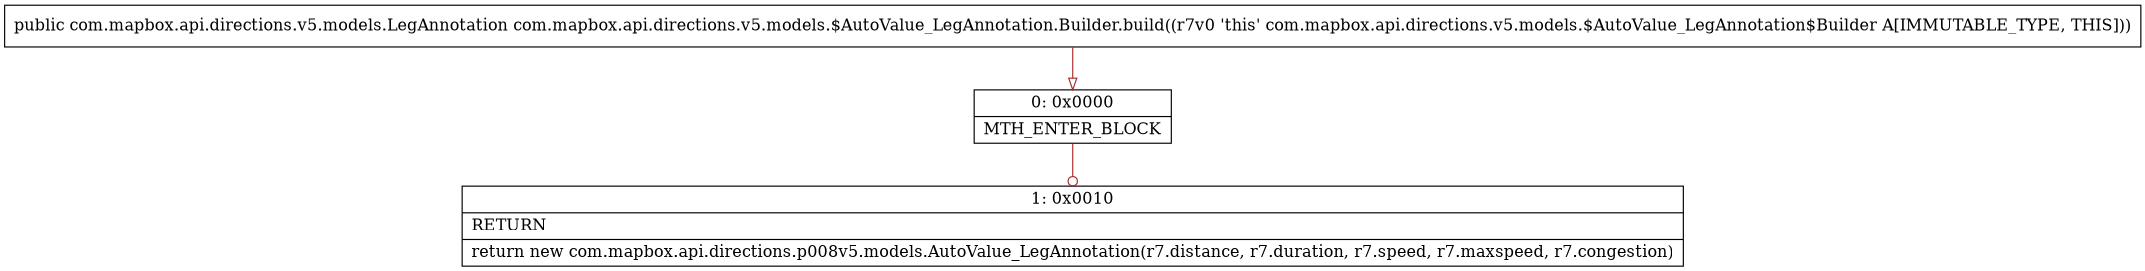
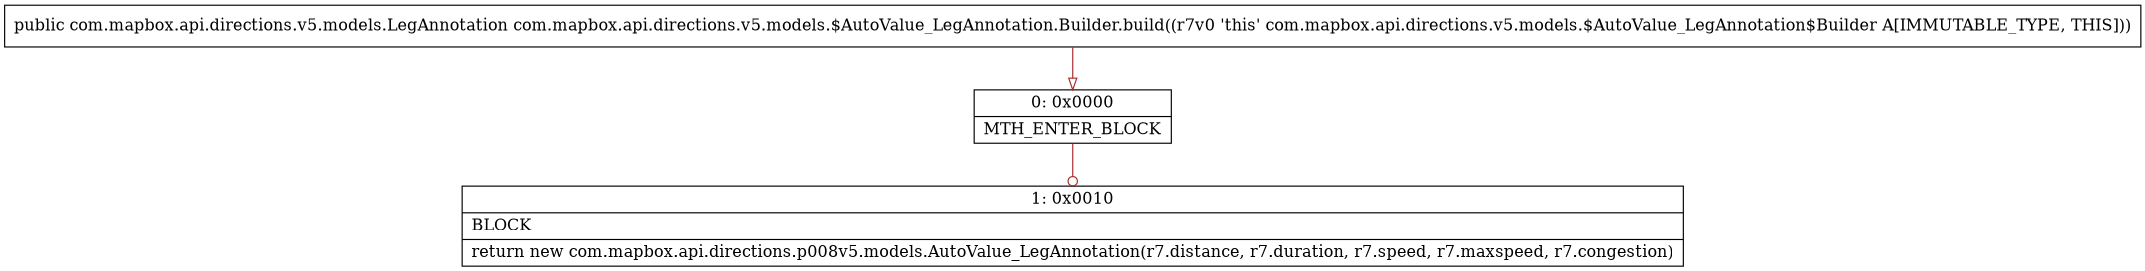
node "1: 0x0010": text "RETURN" -> "BLOCK"
